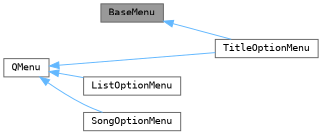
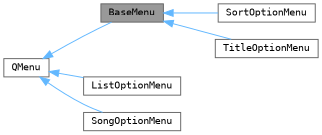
node "SortOptionMenu": added
edge "TitleOptionMenu" -> "QMenu": now "BaseMenu" -> "QMenu"
